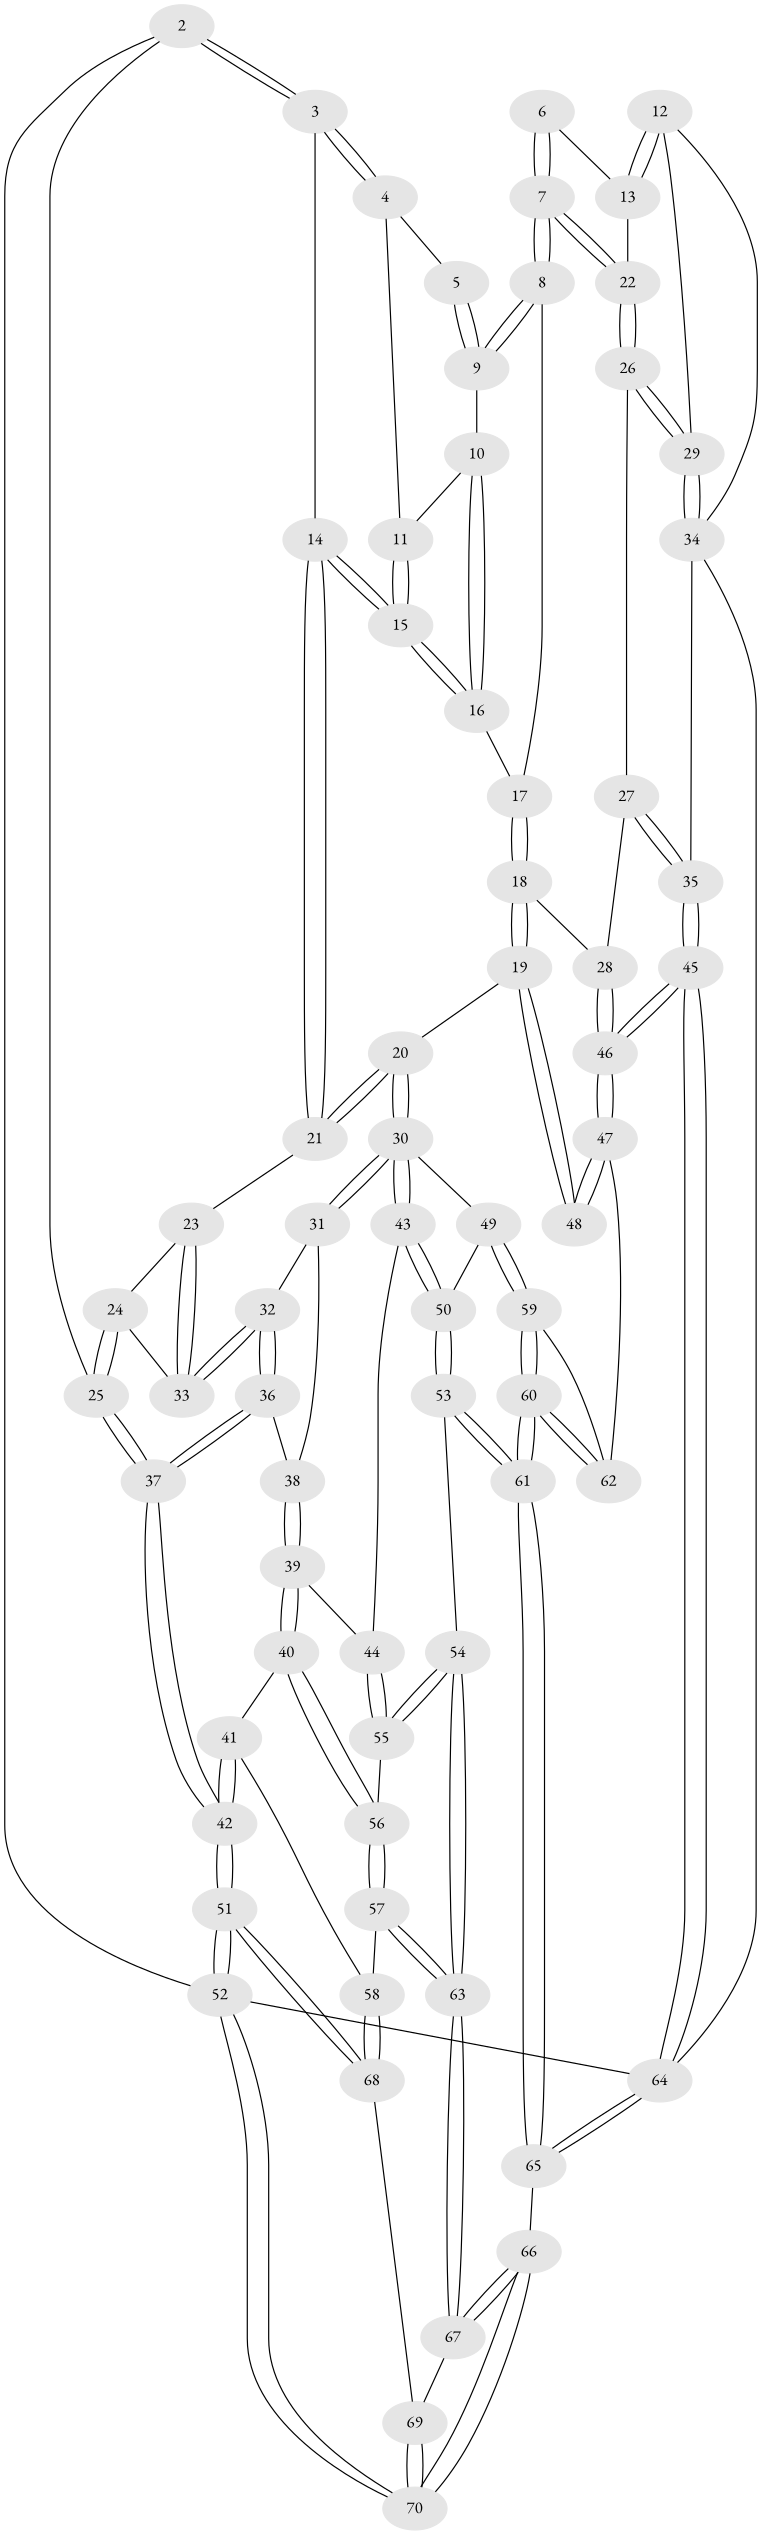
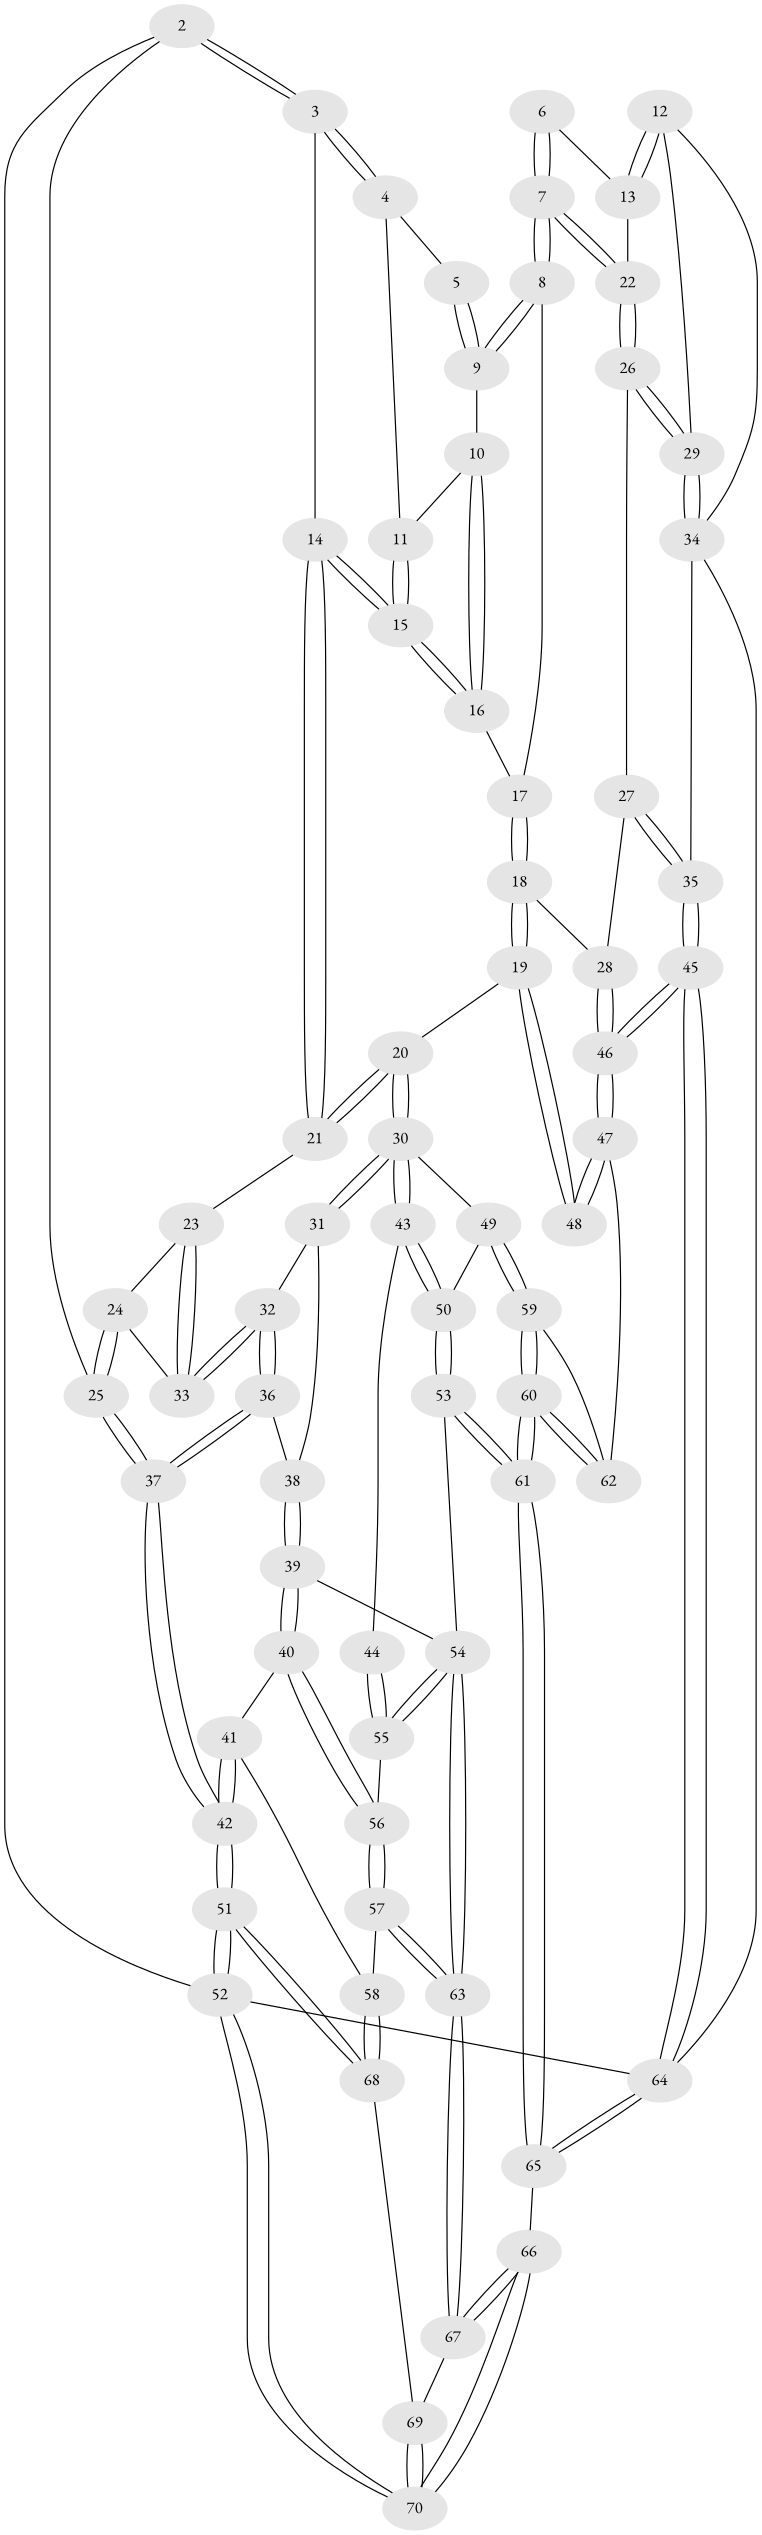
edge "39" -- "44": now "39" -- "54"
